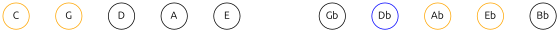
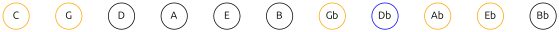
node "B": added
node "Gb": color black -> orange
